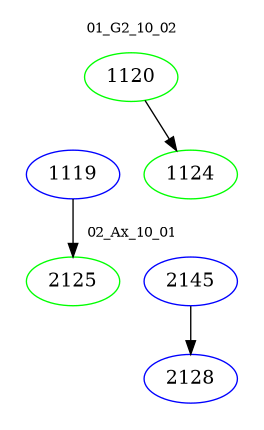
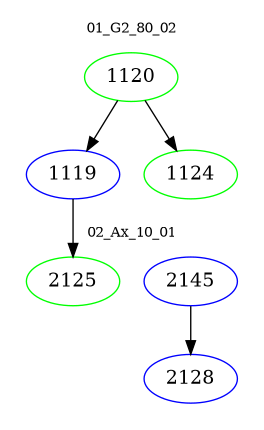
cluster "01_G2_10_02": label "01_G2_10_02" -> "01_G2_80_02"
edge "1120" -> "1119": added
